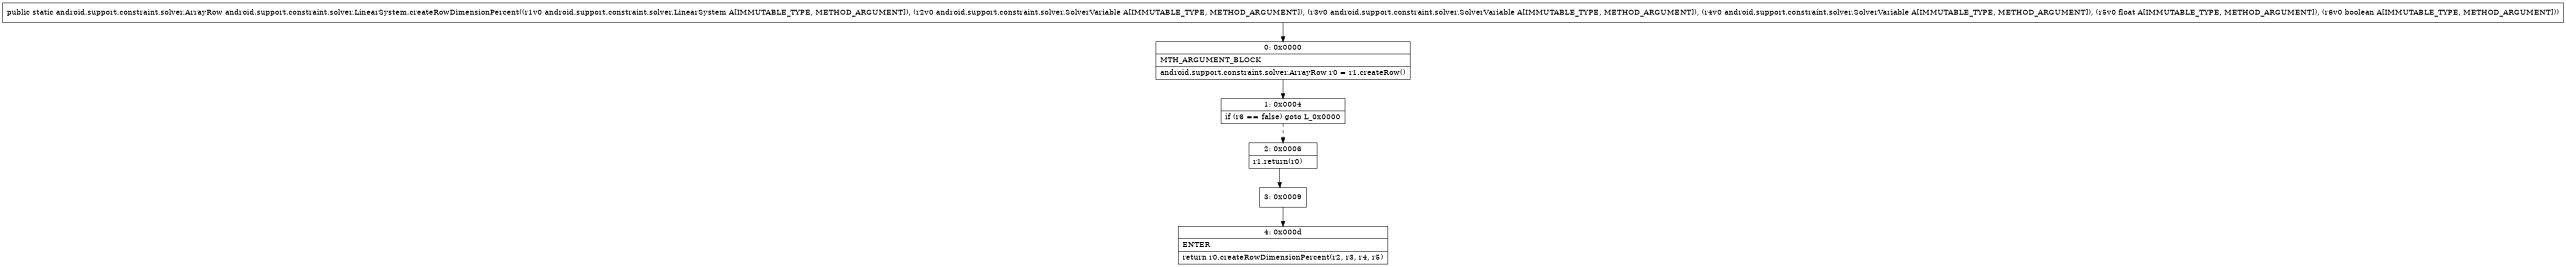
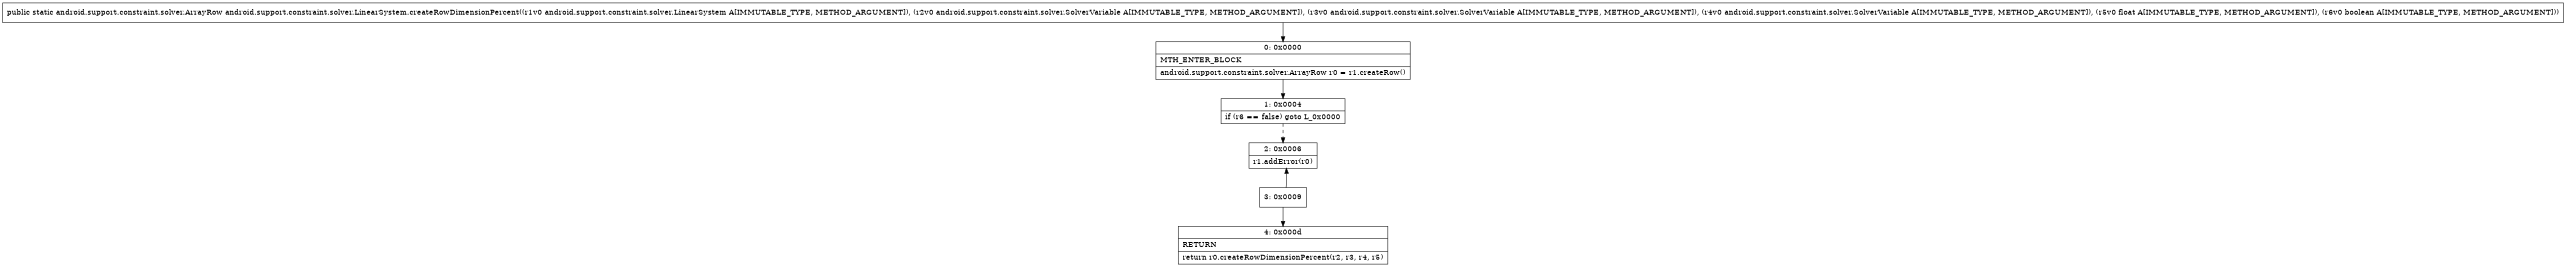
node "0: 0x0000": text "MTH_ARGUMENT_BLOCK" -> "MTH_ENTER_BLOCK"
node "2: 0x0006": text "r1.return(r0)" -> "r1.addError(r0)"
edge "2: 0x0006" -> "3: 0x0009": reversed
node "4: 0x000d": text "ENTER" -> "RETURN"
